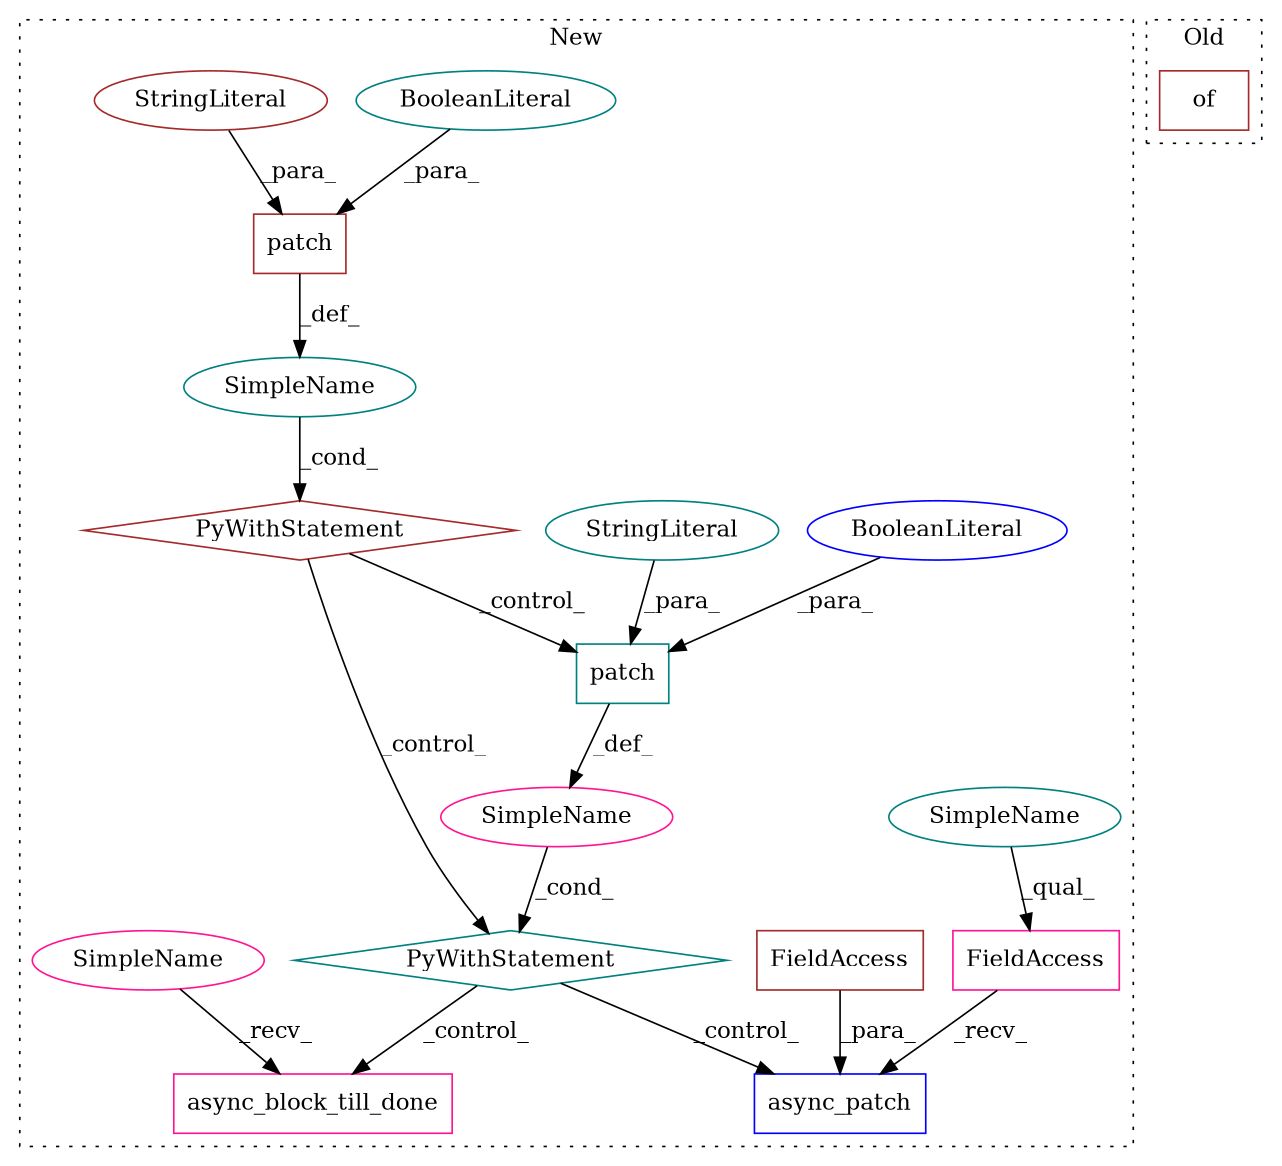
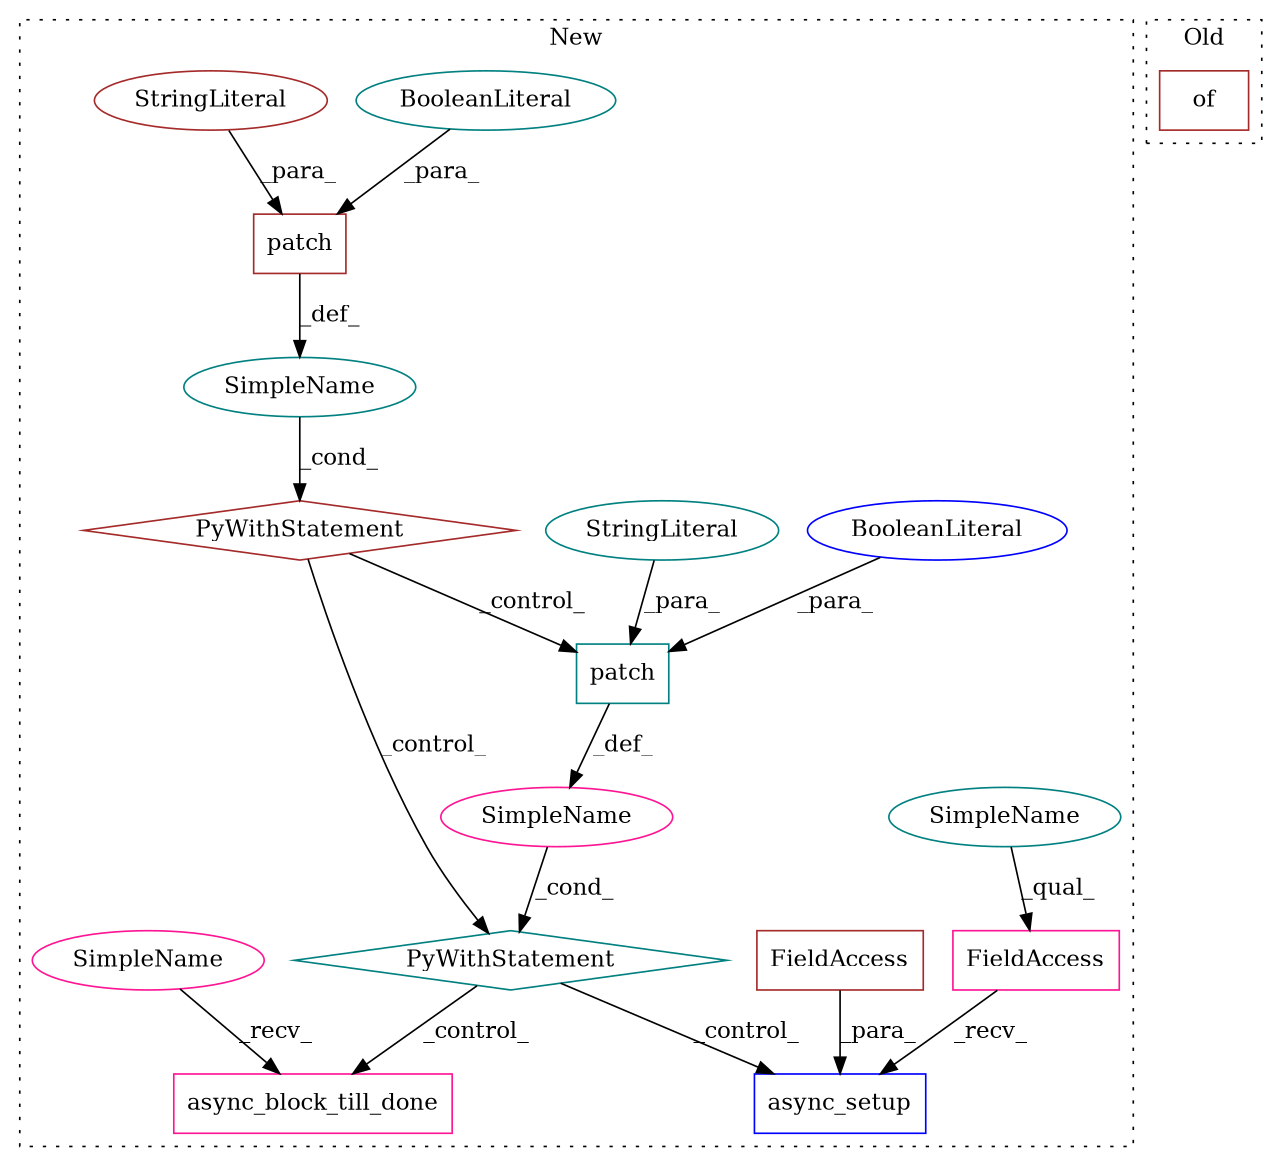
node "async_patch": label "async_patch" -> "async_setup"
